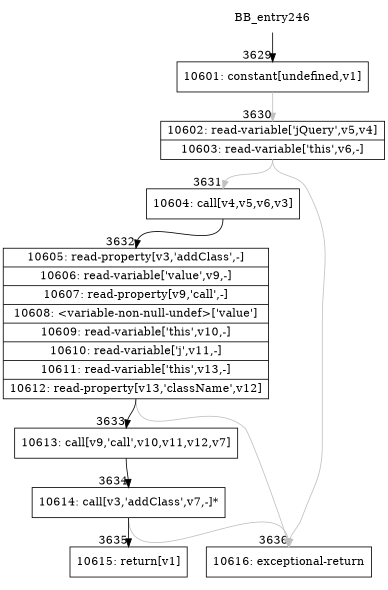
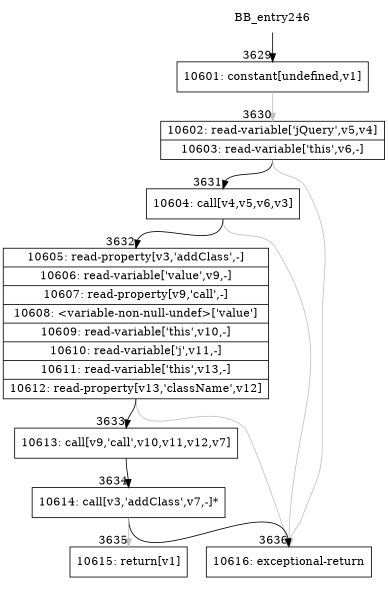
edge "10602: read-variable['jQuery',v5,v4]" -> "10604: call[v4,v5,v6,v3]": color gray -> black
edge "10604: call[v4,v5,v6,v3]" -> "10616: exceptional-return": added
edge "10614: call[v3,'addClass',v7,-]*" -> "10615: return[v1]": color black -> gray
edge "10614: call[v3,'addClass',v7,-]*" -> "10616: exceptional-return": color gray -> black
